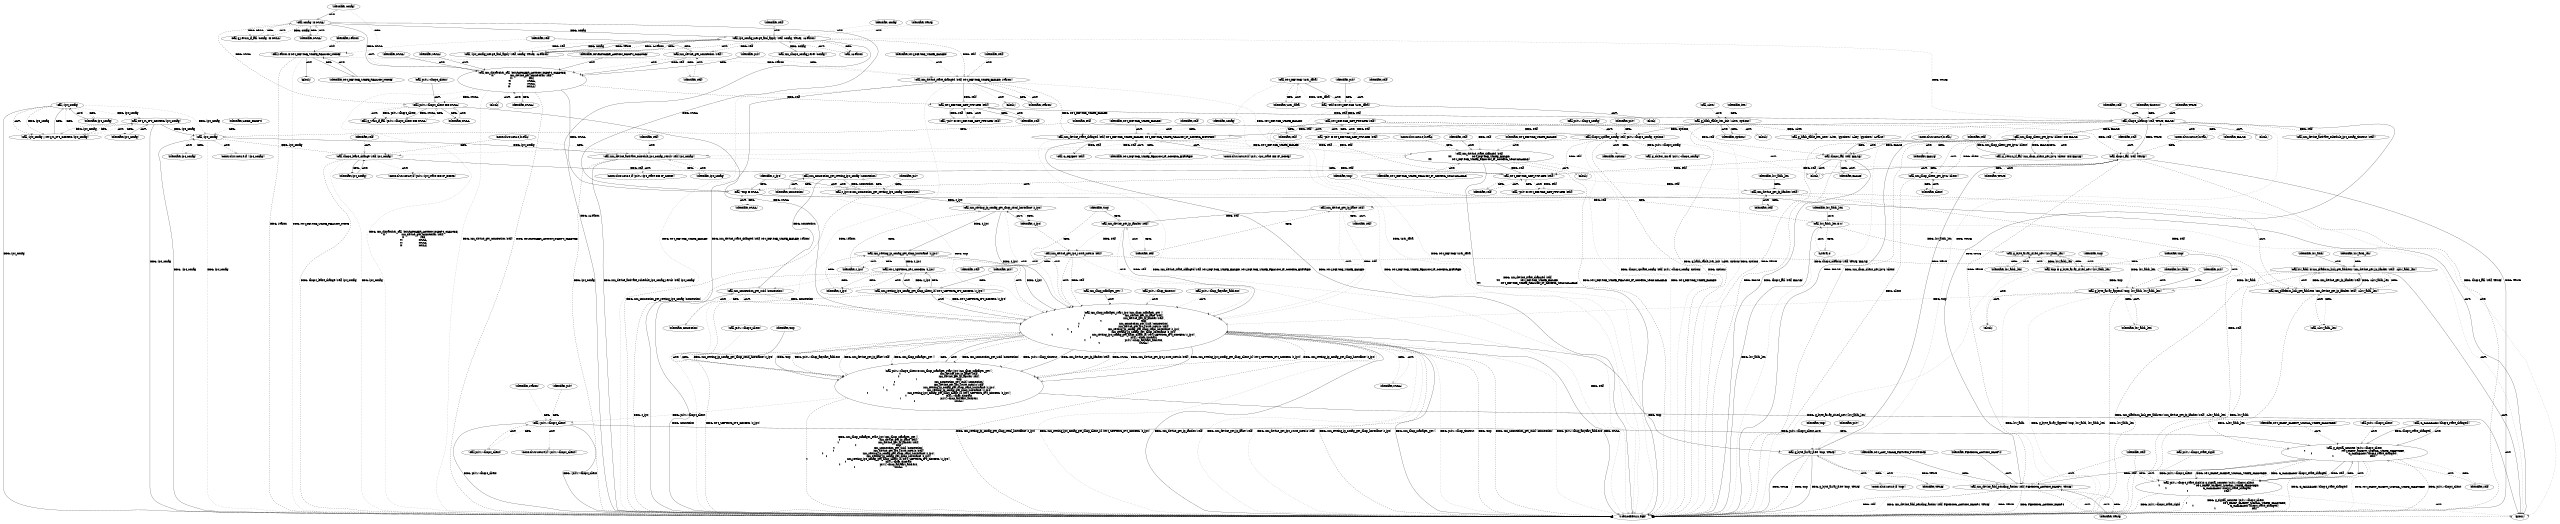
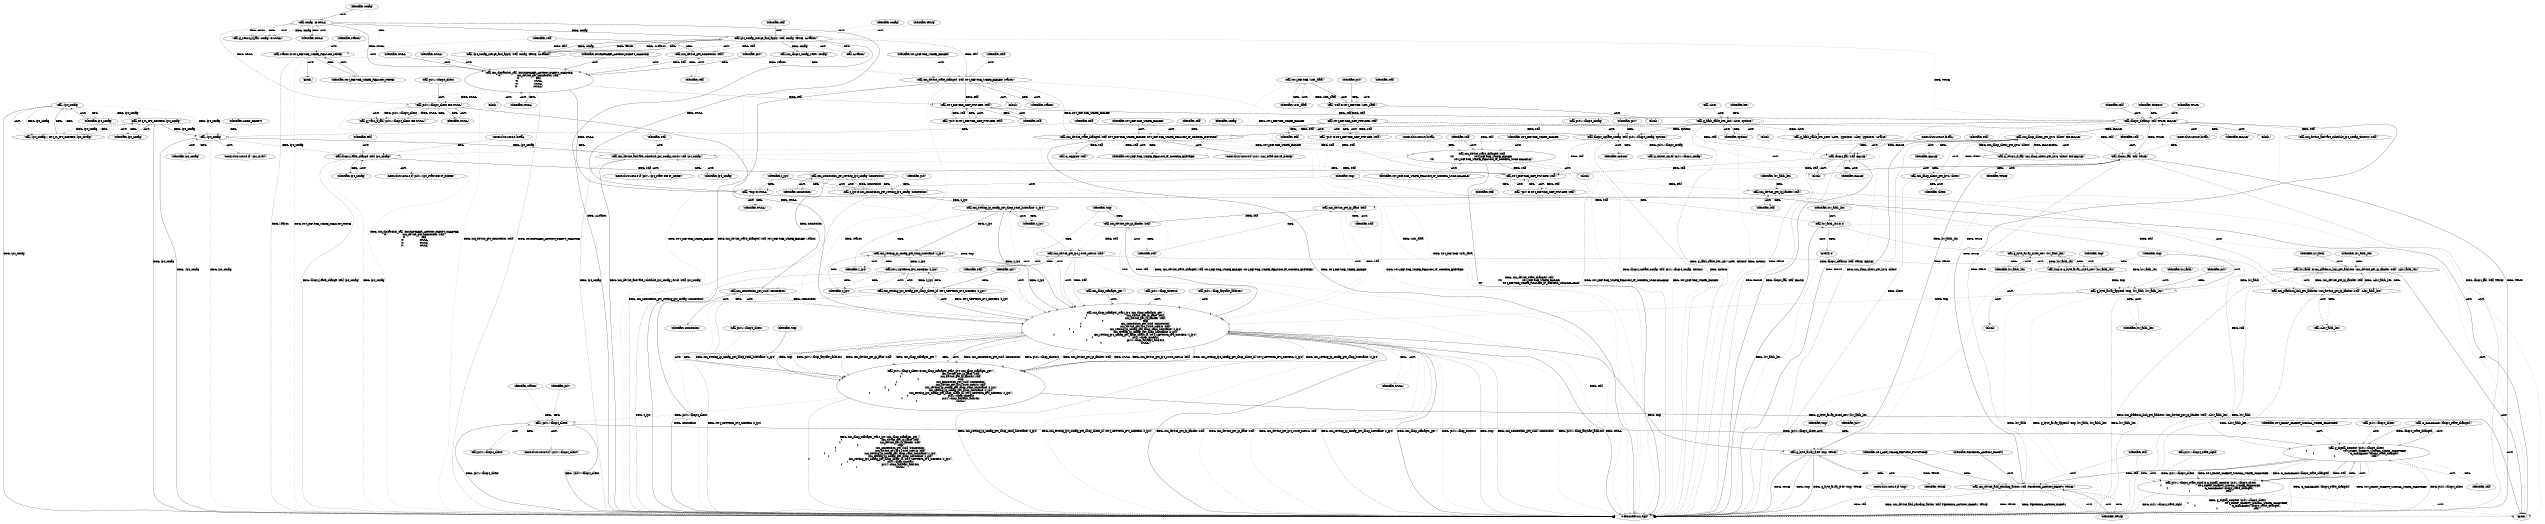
node "(ControlStructure,if (!ip4_config))": label "(ControlStructure,if (!ip4_config))" -> "(ControlStructure,if (!ip4_sized))"
